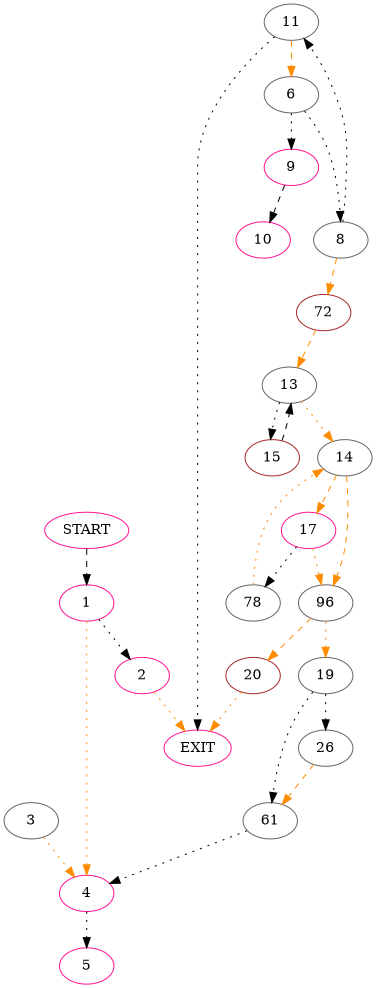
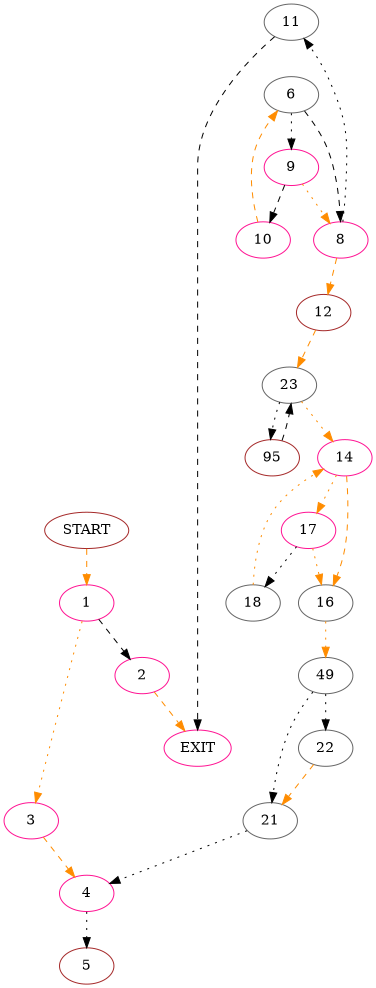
edge "11" -> "6": now "10" -> "6"
edge "6" -> "8": style dotted -> dashed
edge "9" -> "8": added
node "8": color gray40 -> deeppink
node "72": label "72" -> "12"
edge "11" -> "EXIT": style dotted -> dashed
node "13": label "13" -> "23"
node "15": label "15" -> "95"
node "14": color gray40 -> deeppink
edge "14" -> "17": style dashed -> dotted
node "START": color deeppink -> brown
edge "START" -> "1": color black -> darkorange
node "78": label "78" -> "18"
node "96": label "96" -> "16"
edge "1" -> "2": style dotted -> dashed
node "20": removed
node "19": label "19" -> "49"
edge "2" -> "EXIT": style dotted -> dashed
edge "1" -> "4": now "1" -> "3"
node "26": label "26" -> "22"
node "3": color gray40 -> deeppink
node "61": label "61" -> "21"
edge "3" -> "4": style dotted -> dashed
node "5": color deeppink -> brown
